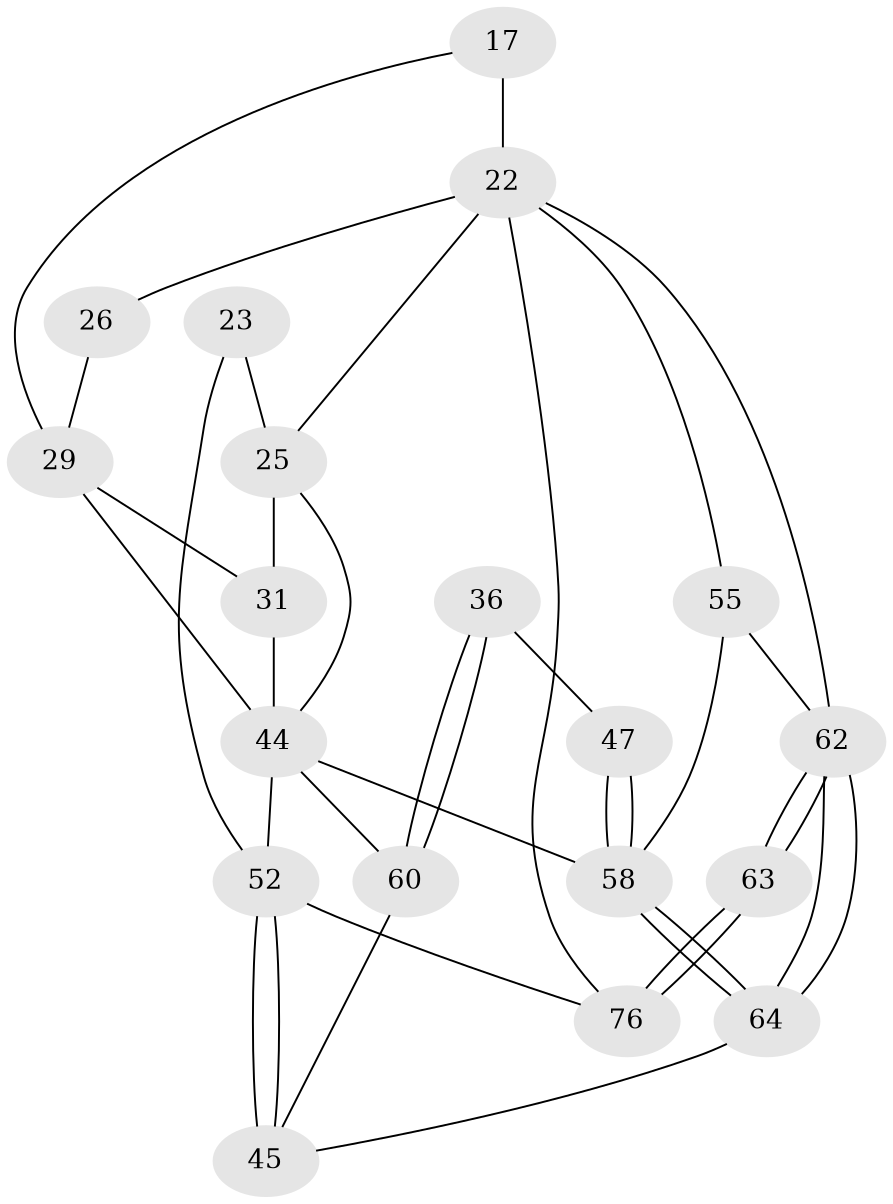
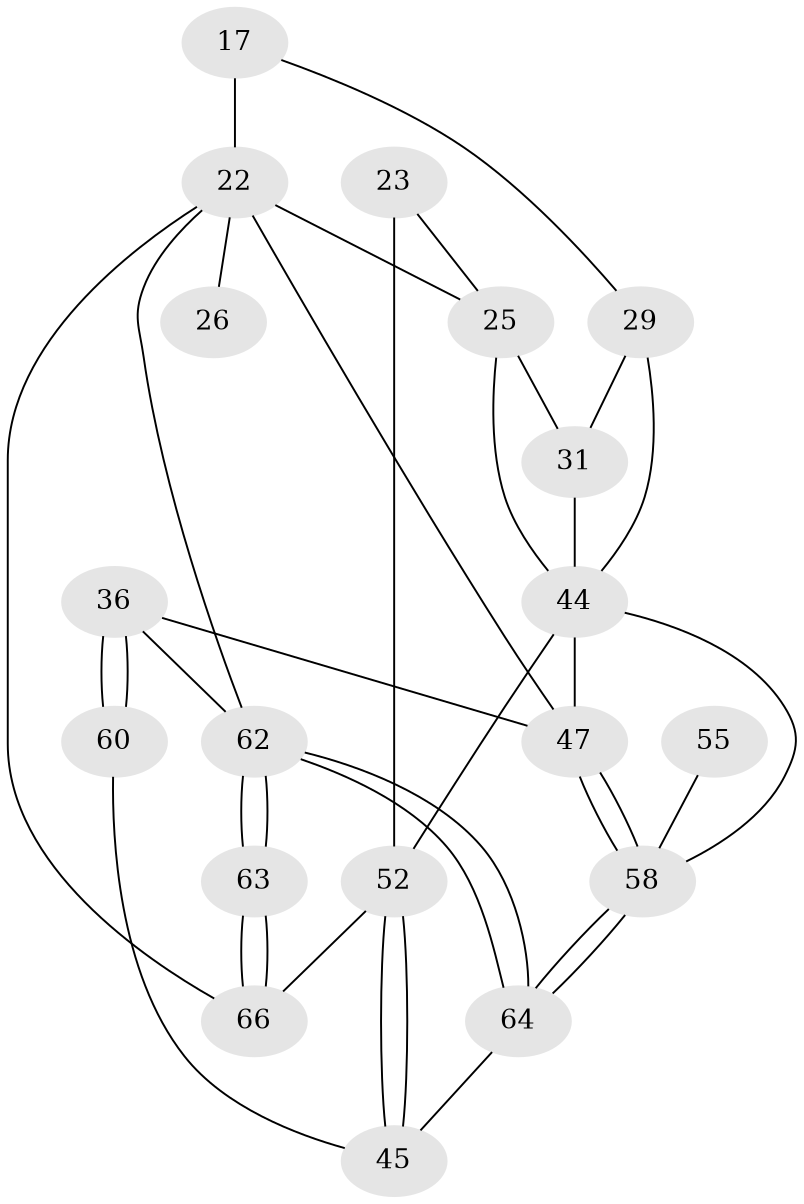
edge "22" -- "55": now "22" -- "47"
edge "26" -- "29": removed
edge "55" -- "62": now "36" -- "62"
edge "44" -- "60": now "44" -- "47"
node "76": label "76" -> "66"
